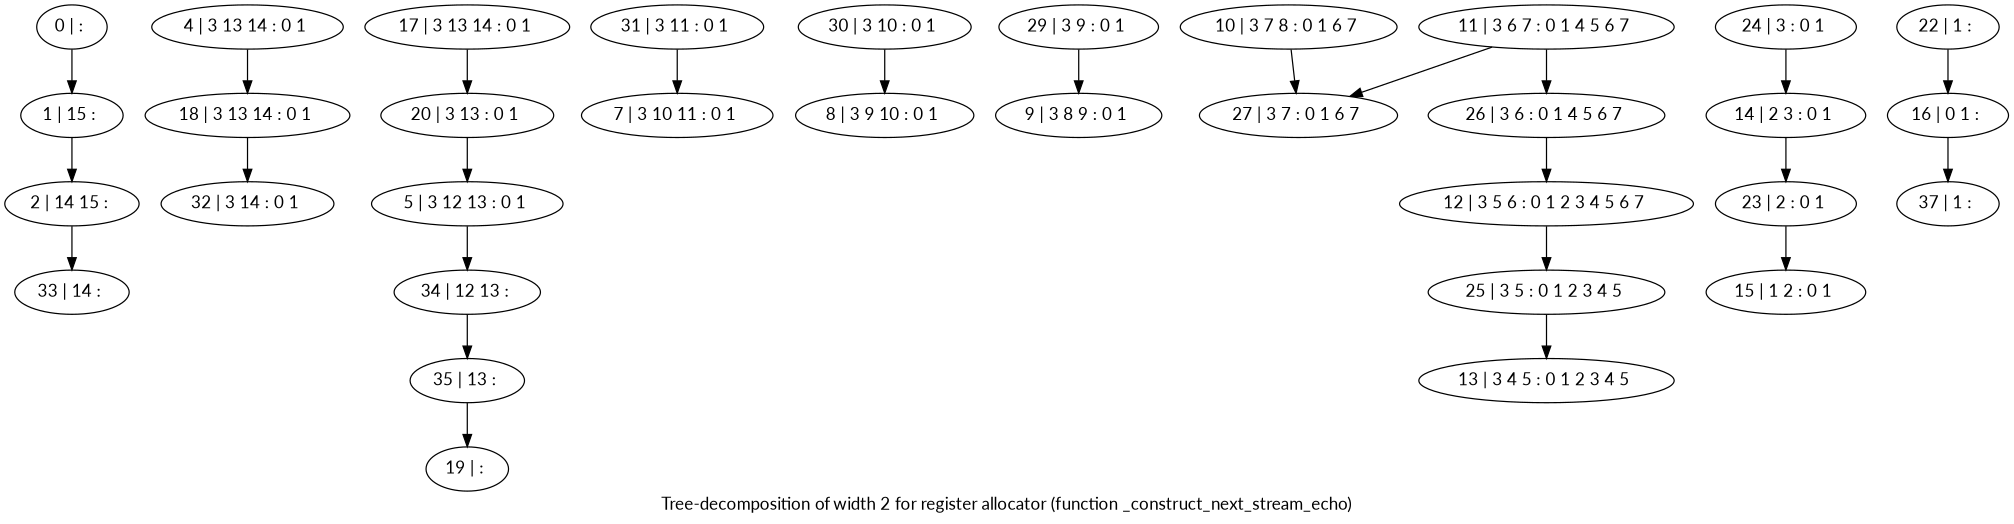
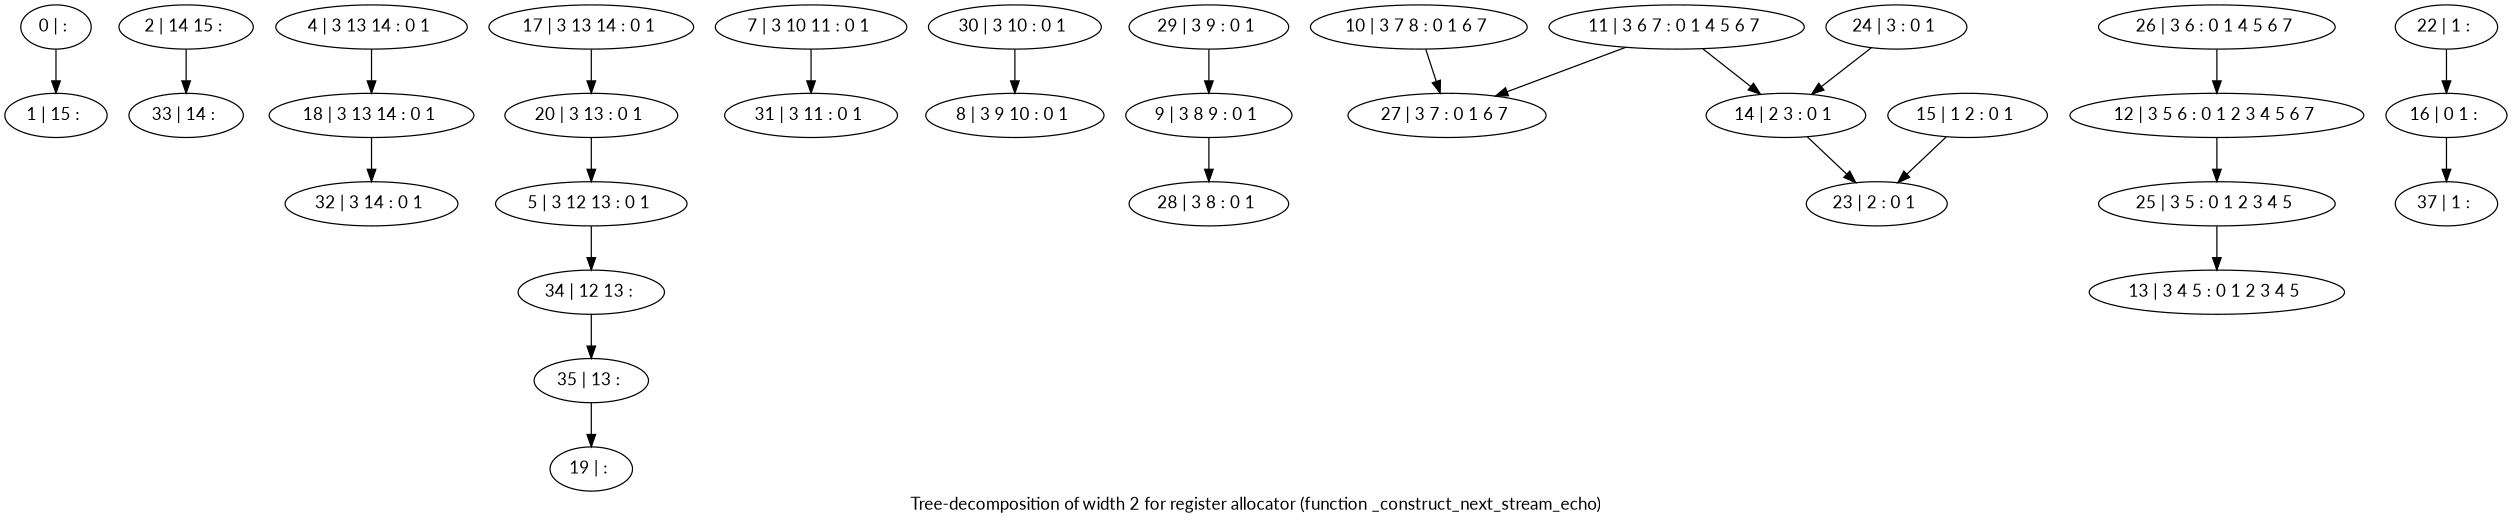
edge "31 | 3 11 : 0 1" -> "7 | 3 10 11 : 0 1": reversed
edge "11 | 3 6 7 : 0 1 4 5 6 7" -> "26 | 3 6 : 0 1 4 5 6 7": now "11 | 3 6 7 : 0 1 4 5 6 7" -> "14 | 2 3 : 0 1"
edge "1 | 15 :" -> "2 | 14 15 :": removed
node "28 | 3 8 : 0 1": added
edge "23 | 2 : 0 1" -> "15 | 1 2 : 0 1": reversed
